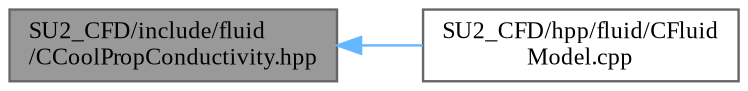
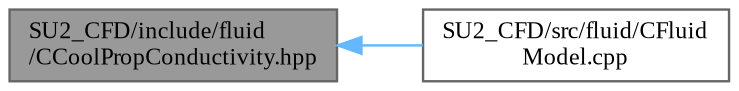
node "SU2_CFD/hpp/fluid/CFluid Model.cpp": label "SU2_CFD/hpp/fluid/CFluid Model.cpp" -> "SU2_CFD/src/fluid/CFluid Model.cpp"
